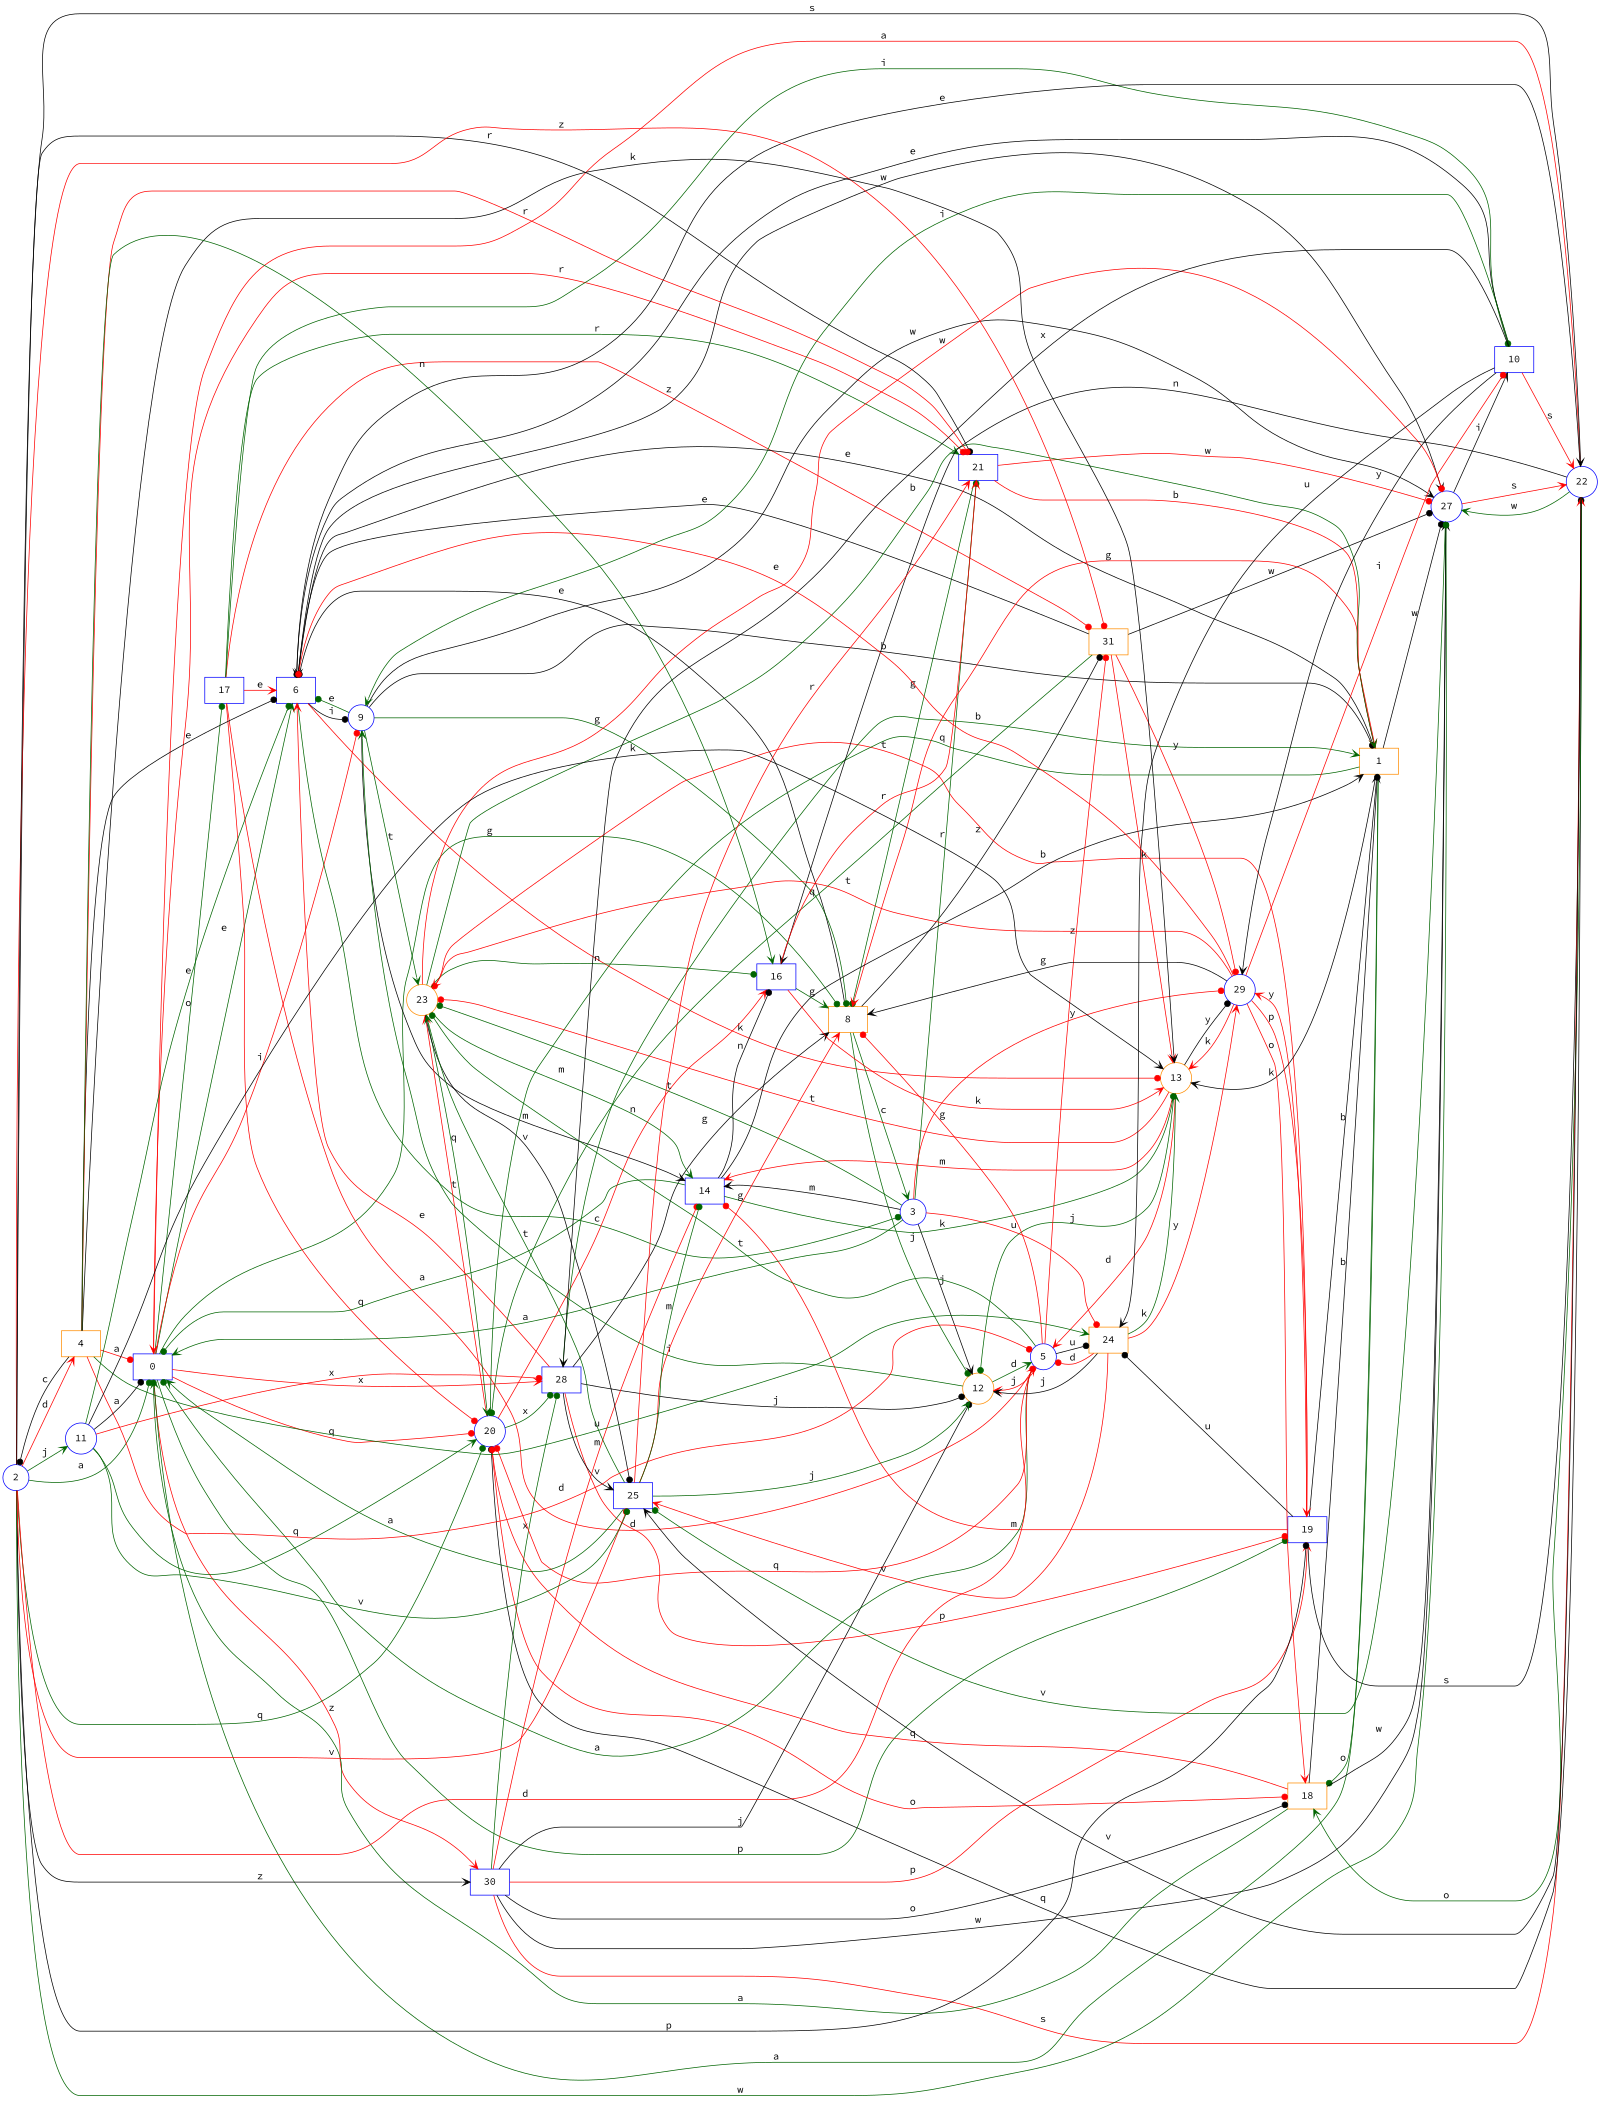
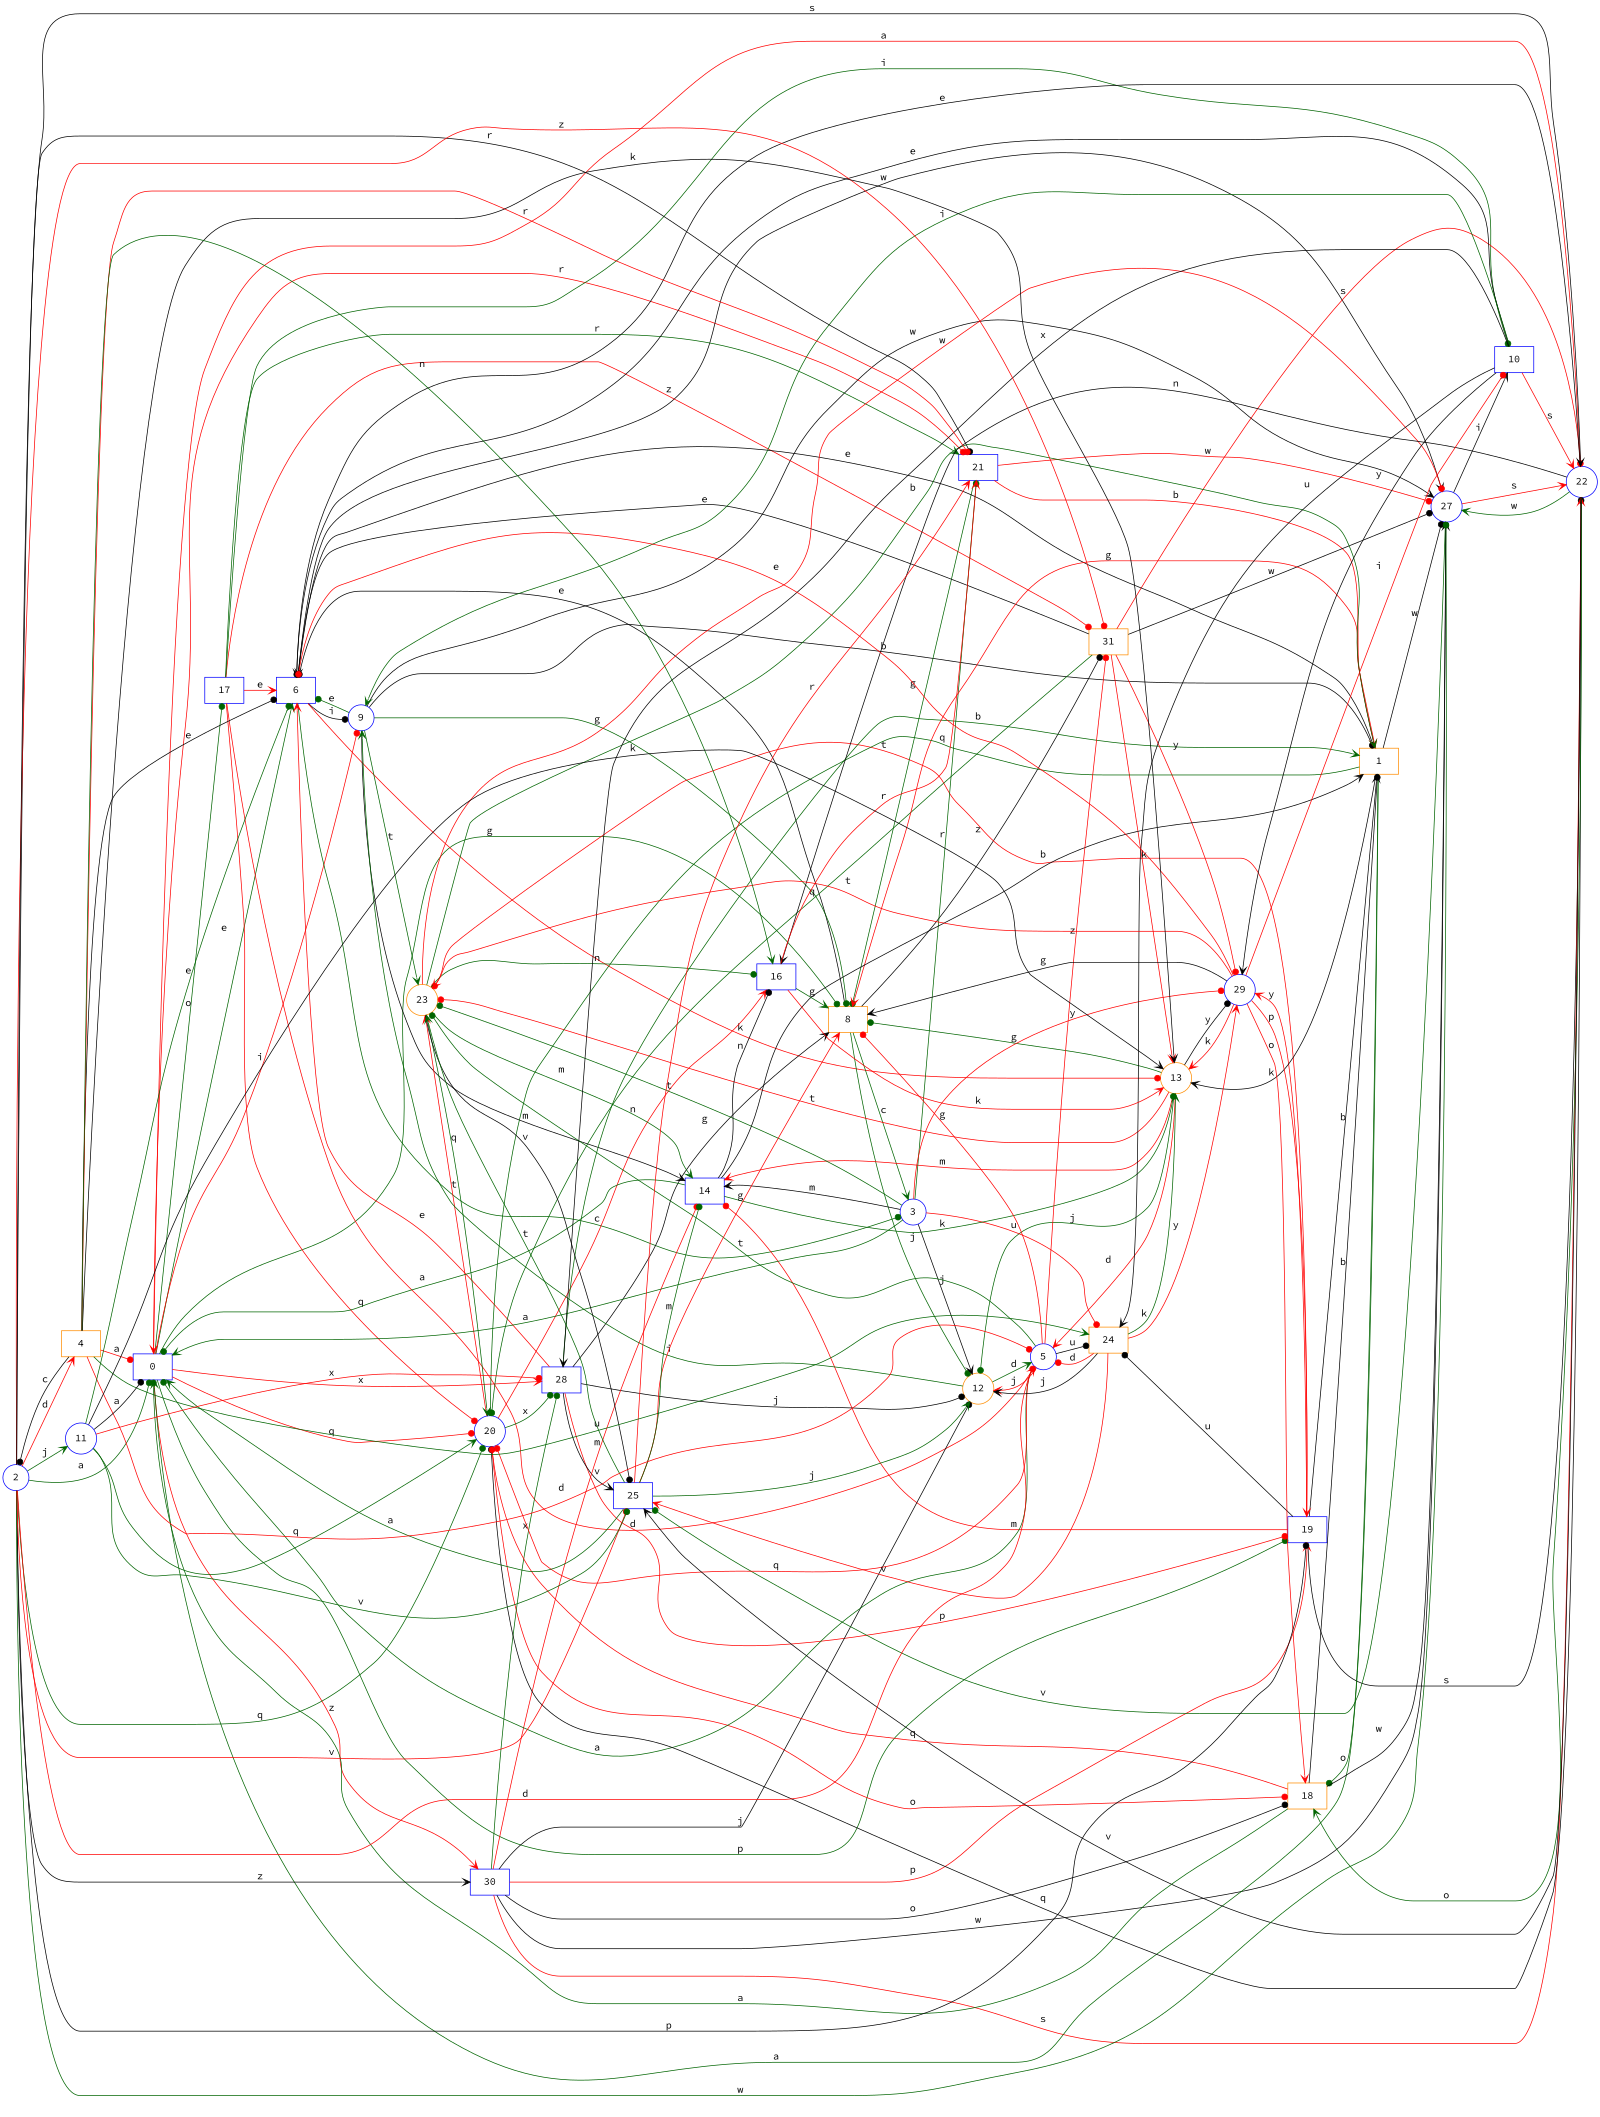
edge "31" -> "22": added, label "s"
edge "13" -> "8": added, label "g"
